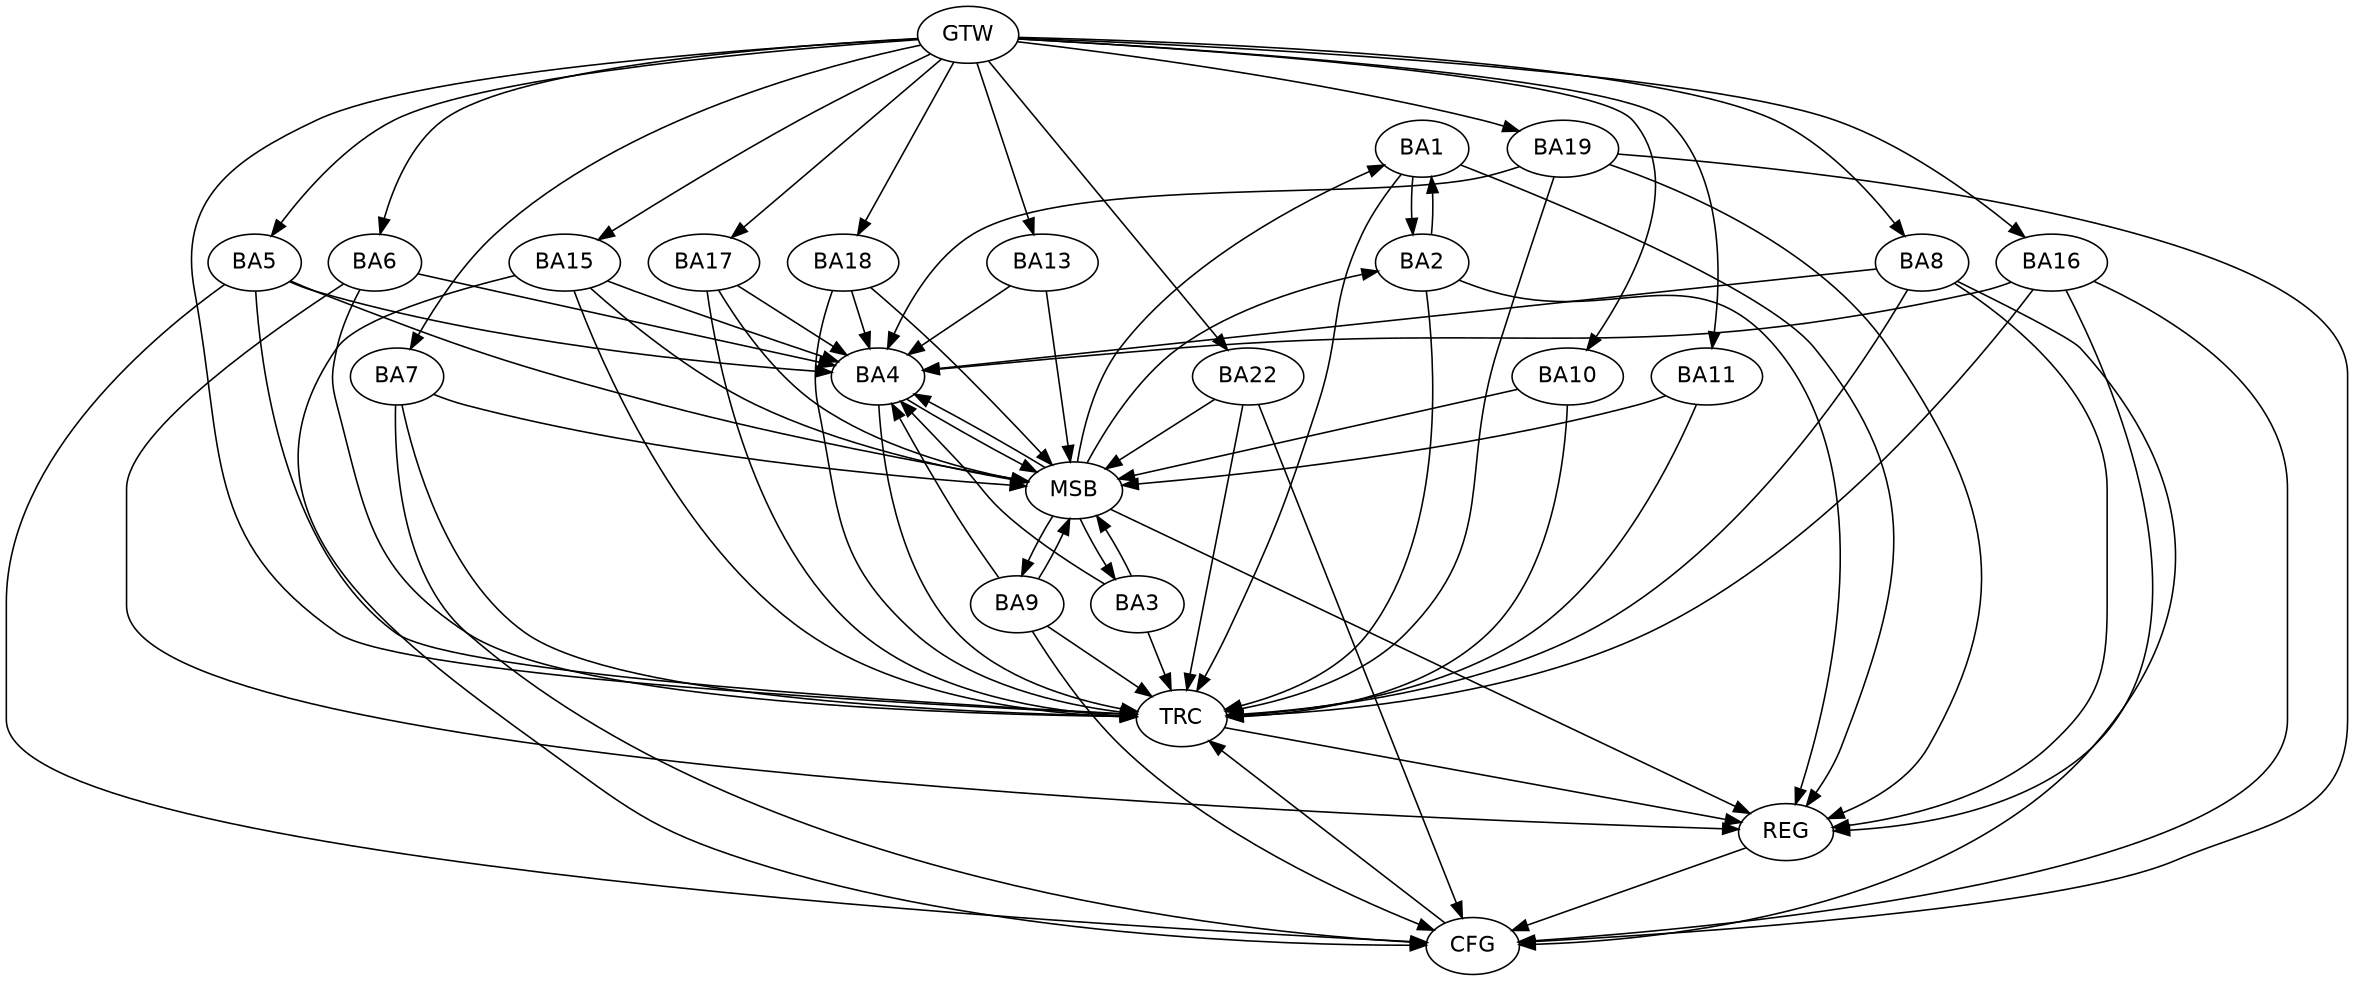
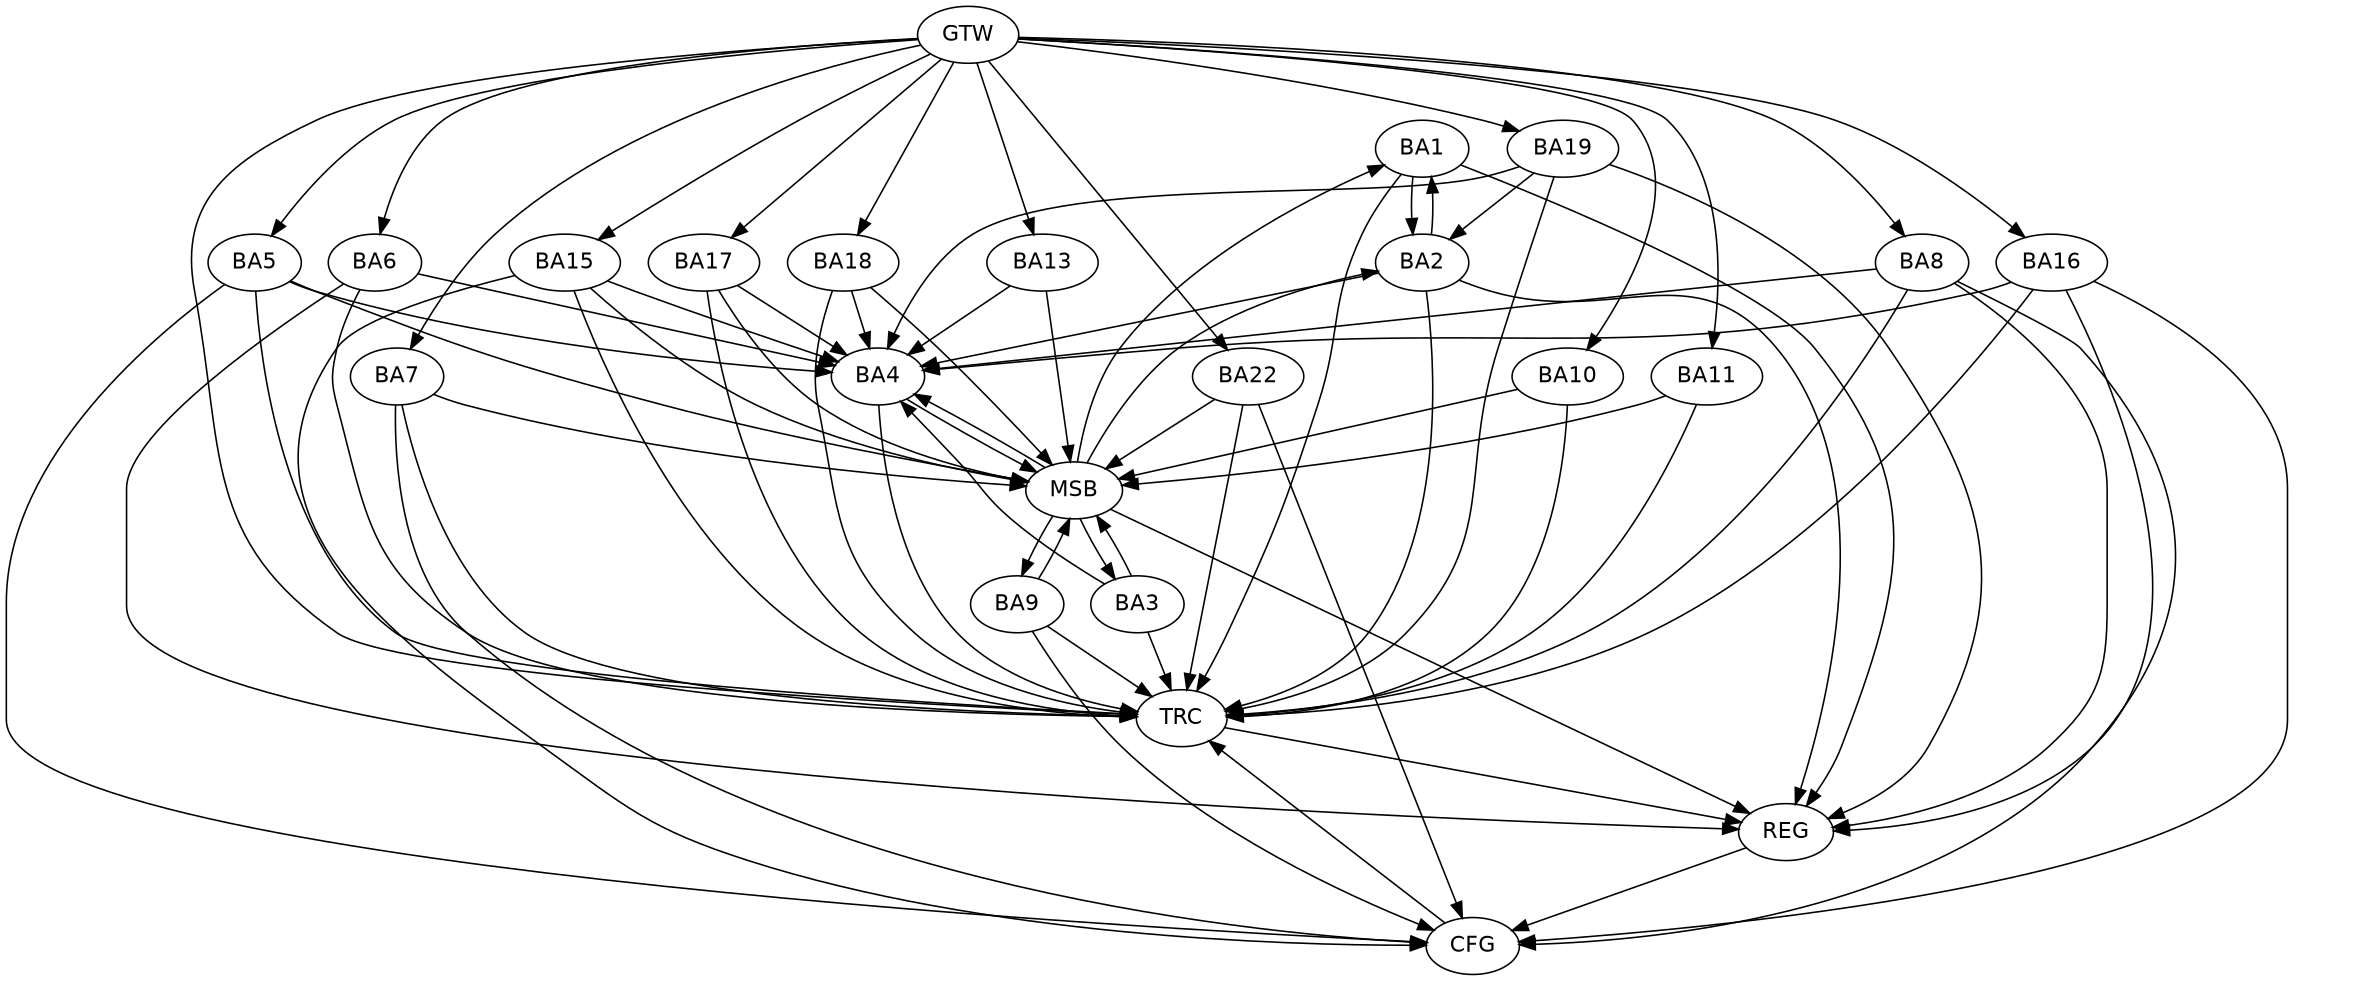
edge "BA9" -> "BA4": now "BA2" -> "BA4"
edge "BA19" -> "CFG": now "BA19" -> "BA2"
